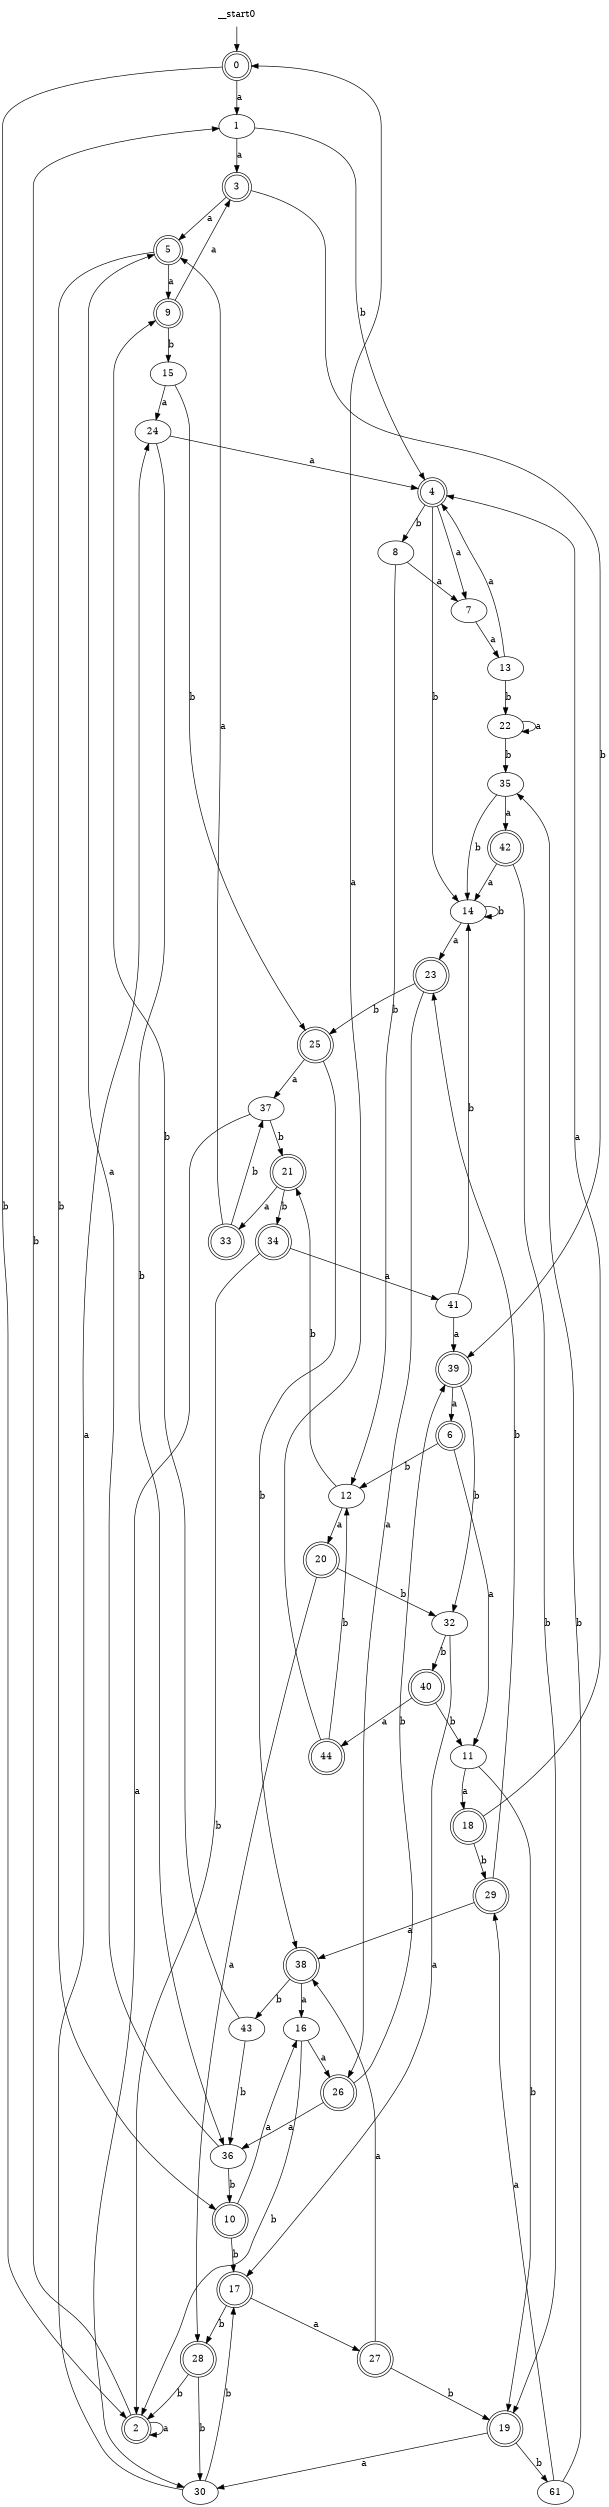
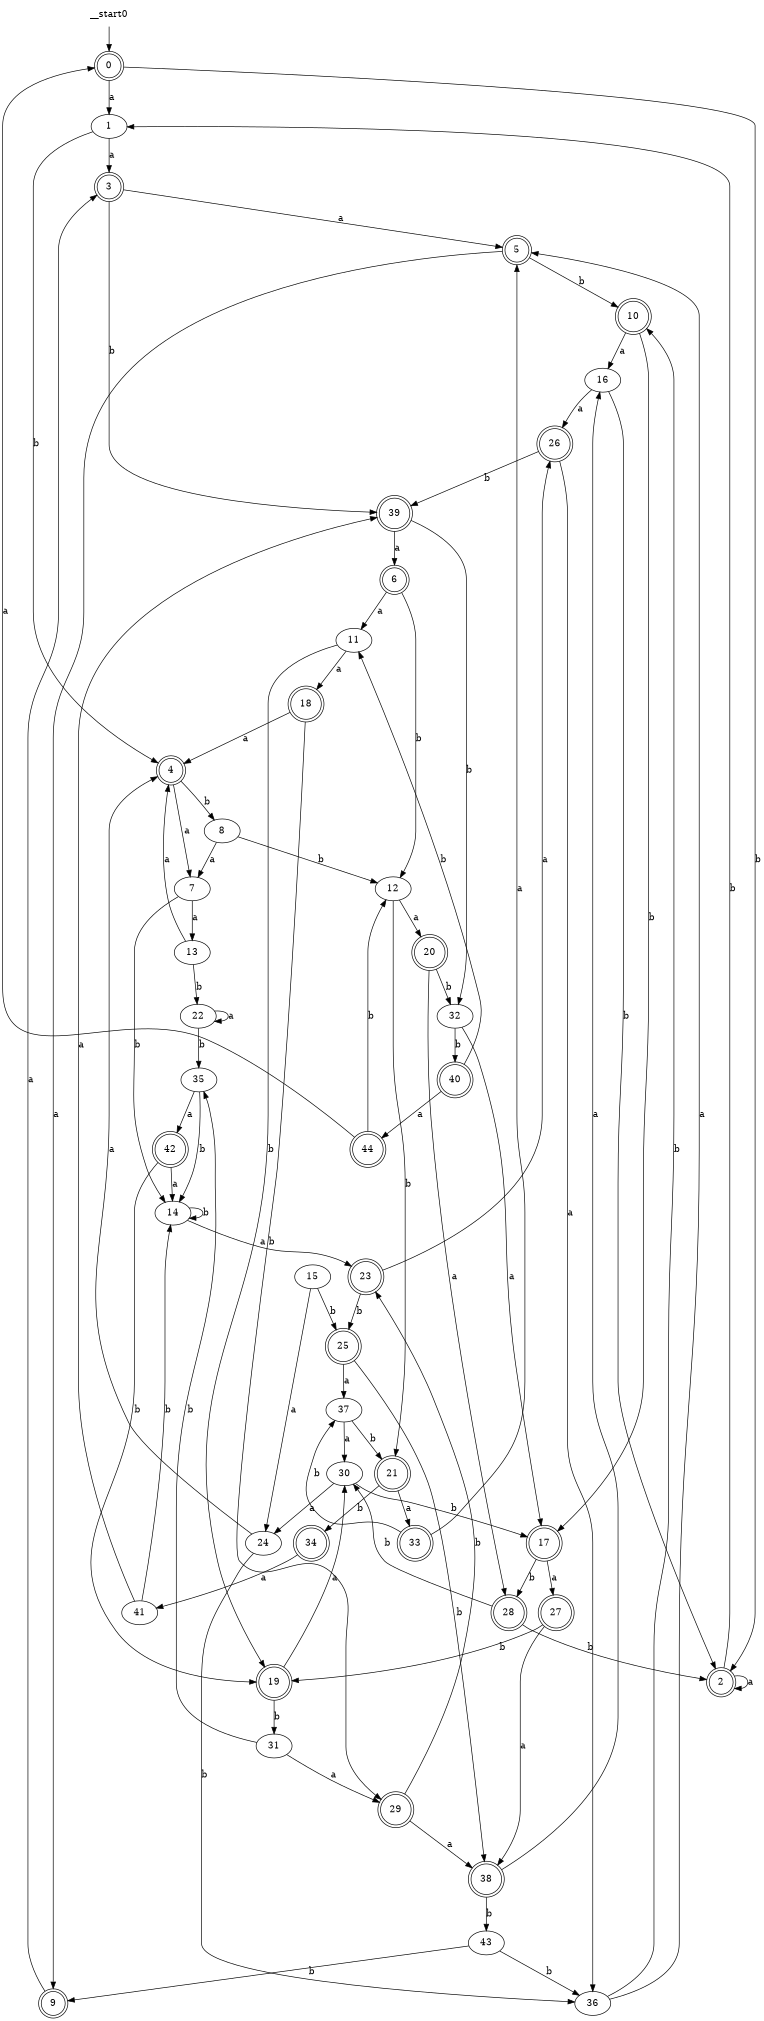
edge "9" -> "15": removed, label "b"
edge "4" -> "14": now "7" -> "14"
edge "34" -> "2": removed, label "b"
node "61": label "61" -> "31"
